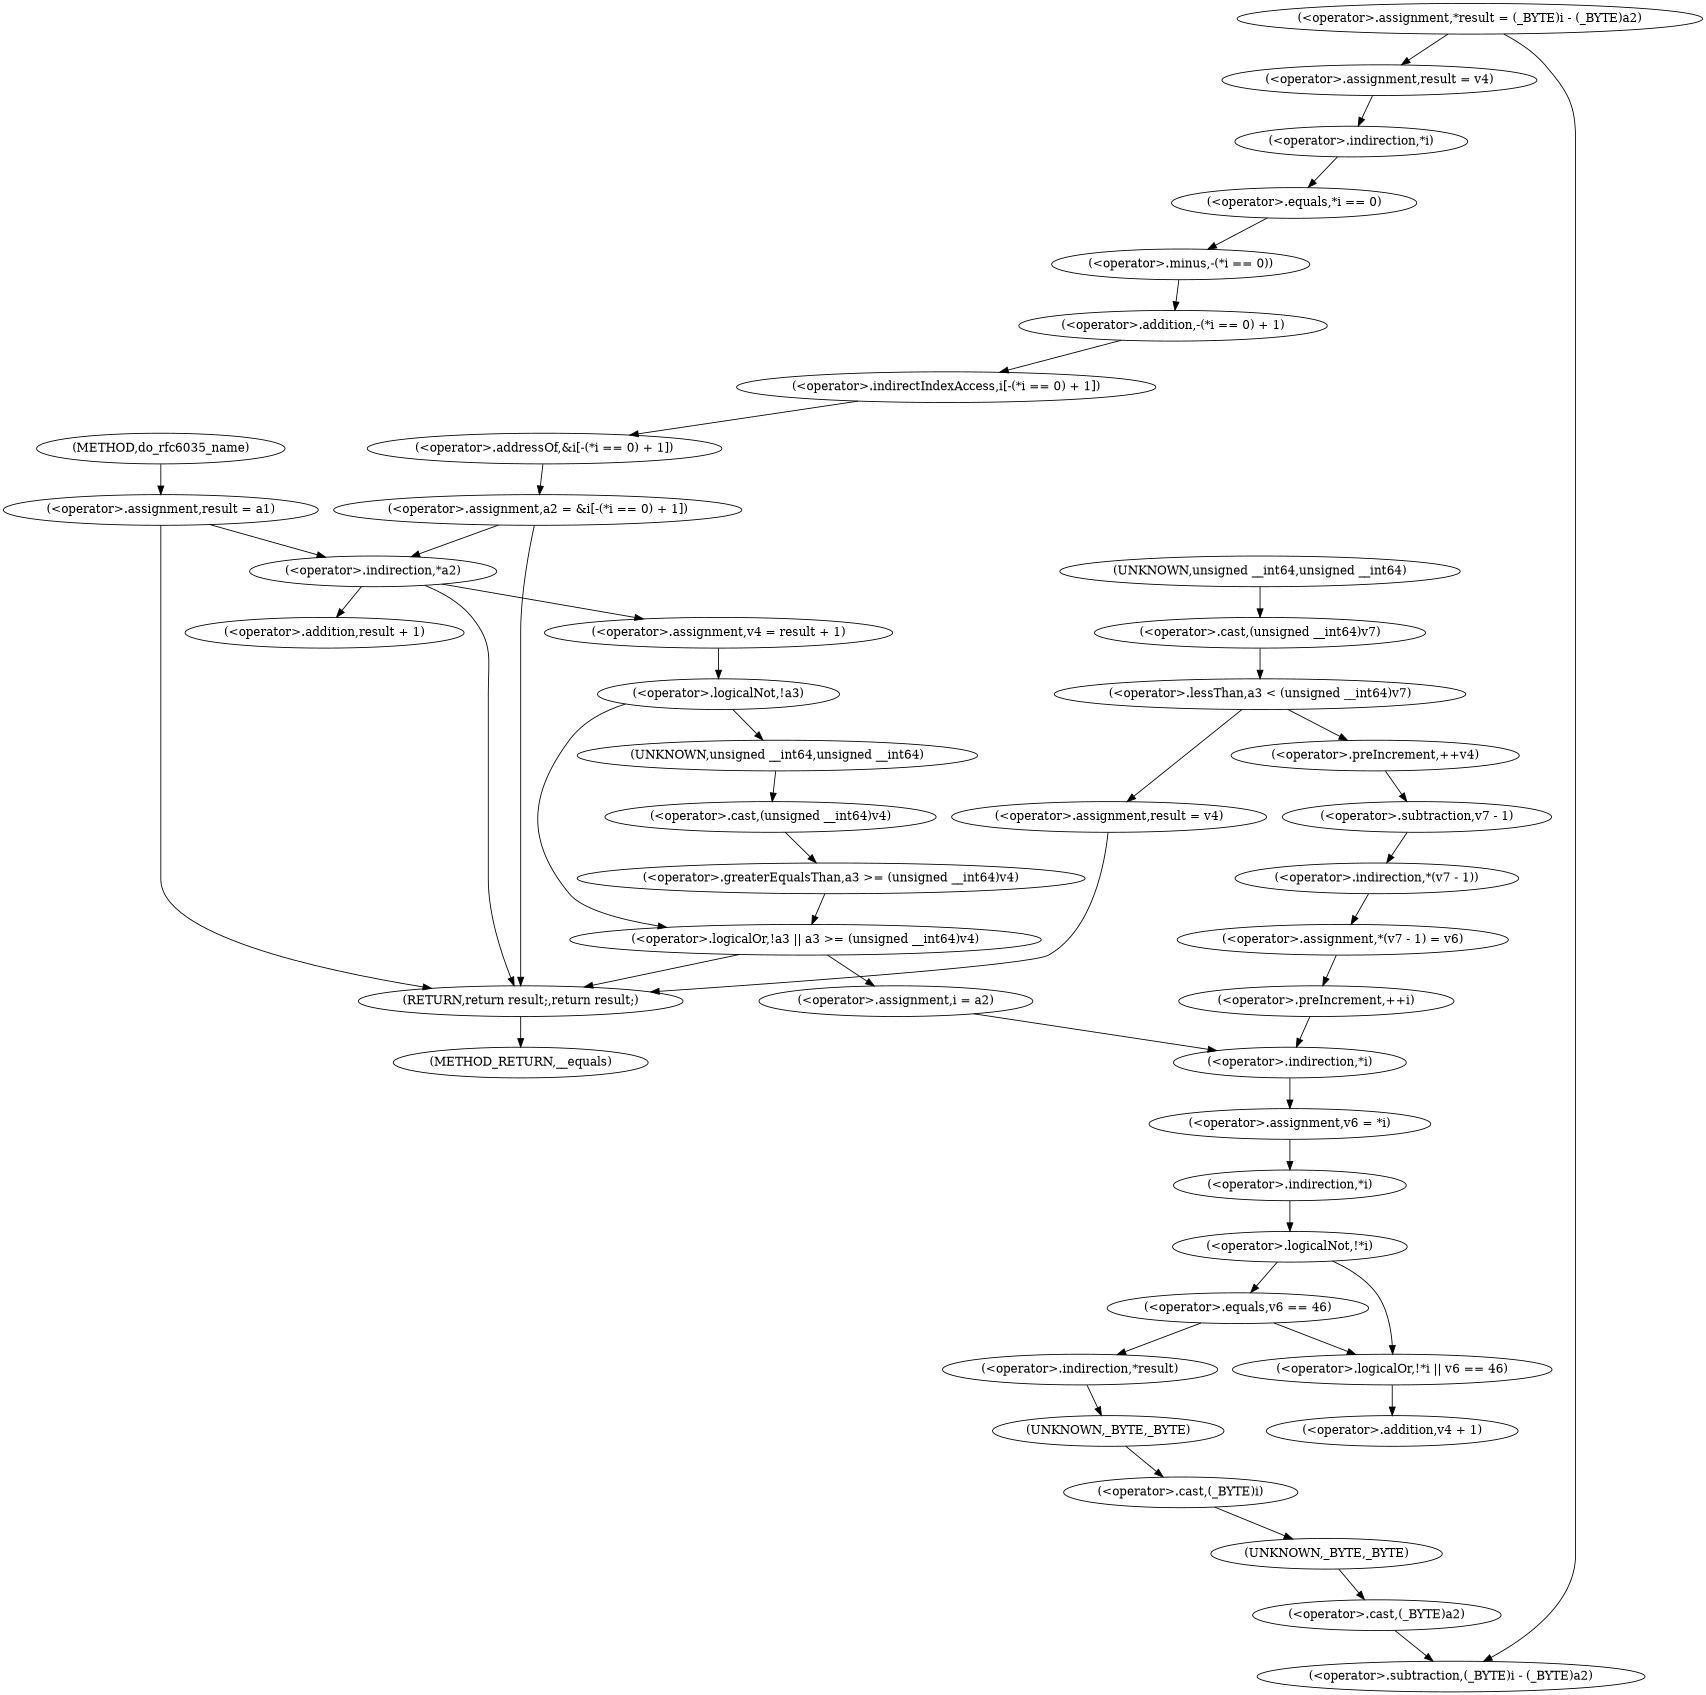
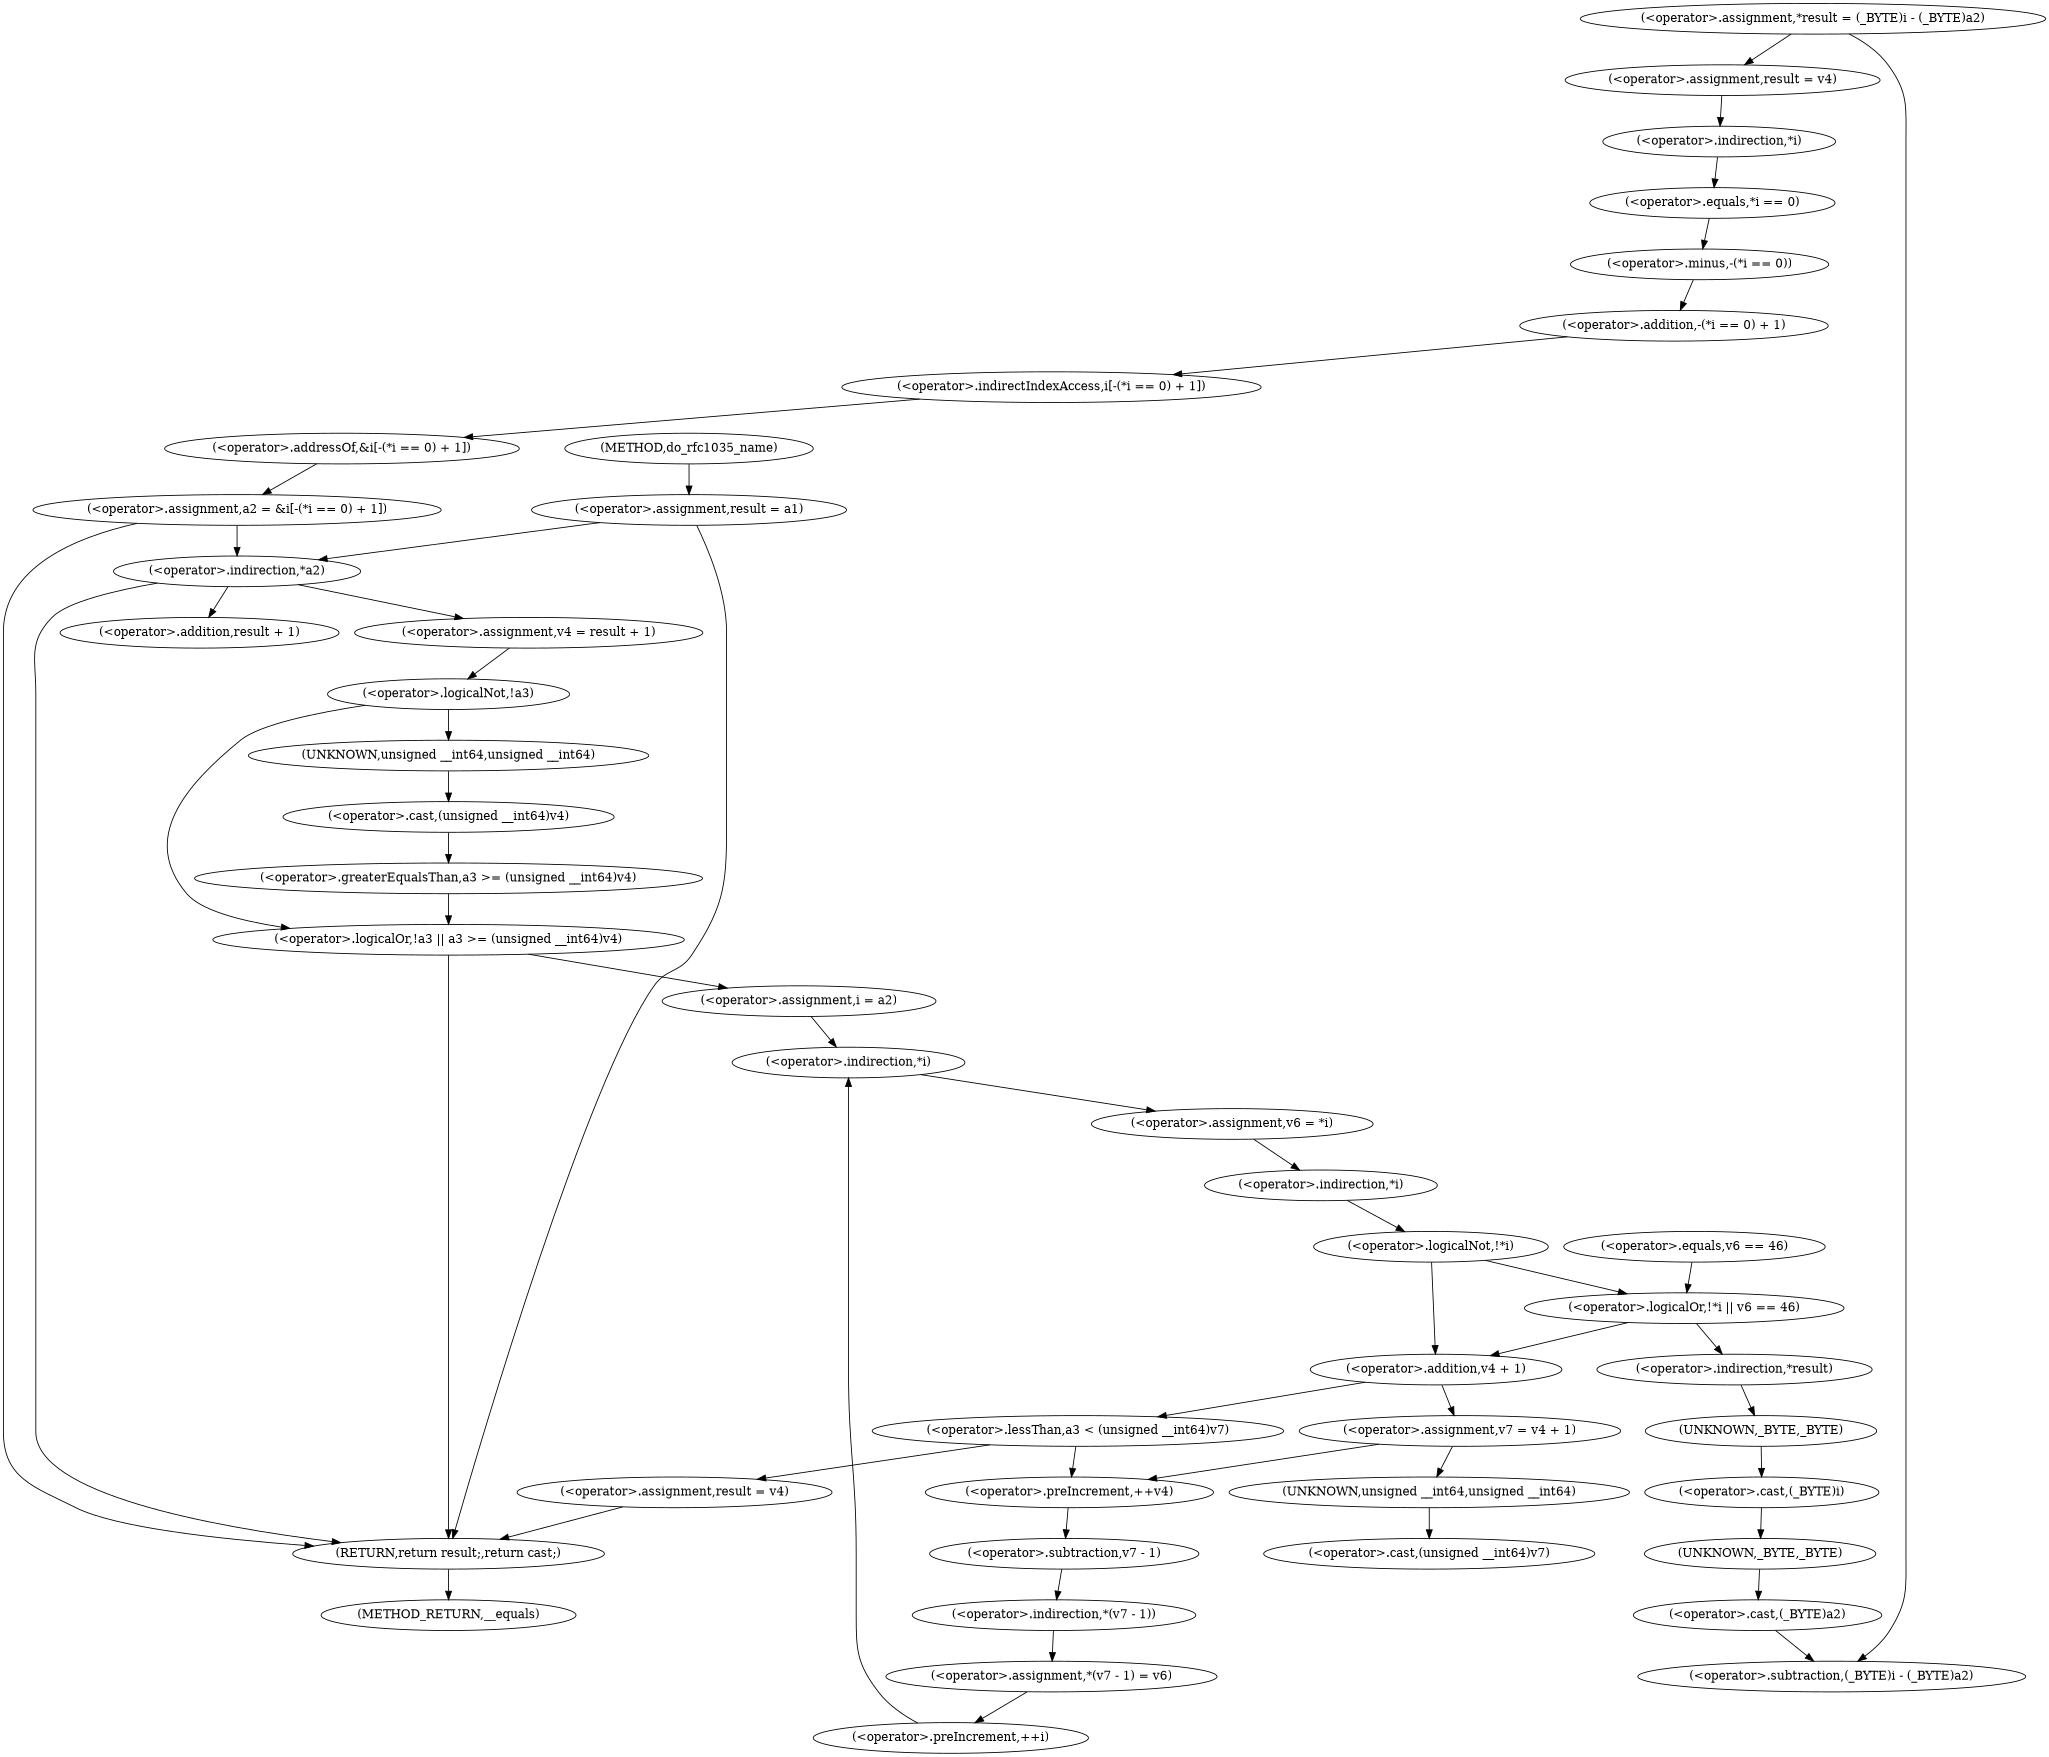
node "(METHOD,do_rfc6035_name)": label "(METHOD,do_rfc6035_name)" -> "(METHOD,do_rfc1035_name)"
edge "(<operator>.cast,(unsigned __int64)v7)" -> "(<operator>.lessThan,a3 < (unsigned __int64)v7)": now "(<operator>.addition,v4 + 1)" -> "(<operator>.lessThan,a3 < (unsigned __int64)v7)"
node "(RETURN,return result;,return result;)": label "(RETURN,return result;,return result;)" -> "(RETURN,return result;,return cast;)"
edge "(<operator>.logicalNot,!*i)" -> "(<operator>.equals,v6 == 46)": now "(<operator>.logicalNot,!*i)" -> "(<operator>.addition,v4 + 1)"
edge "(<operator>.equals,v6 == 46)" -> "(<operator>.indirection,*result)": now "(<operator>.logicalOr,!*i || v6 == 46)" -> "(<operator>.indirection,*result)"
node "(<operator>.assignment,v7 = v4 + 1)": added
